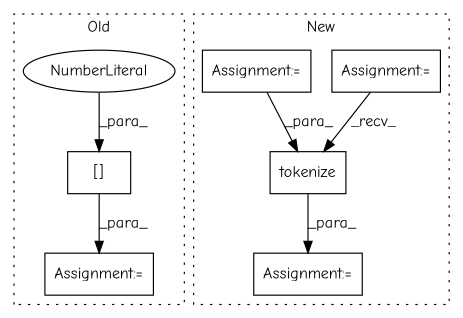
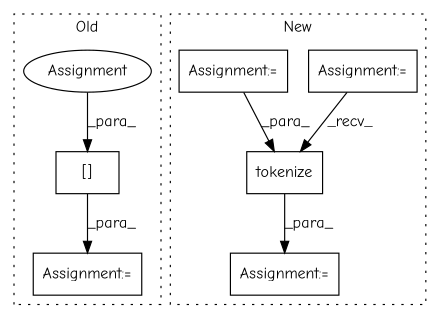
node "NumberLiteral": label "NumberLiteral" -> "Assignment"
